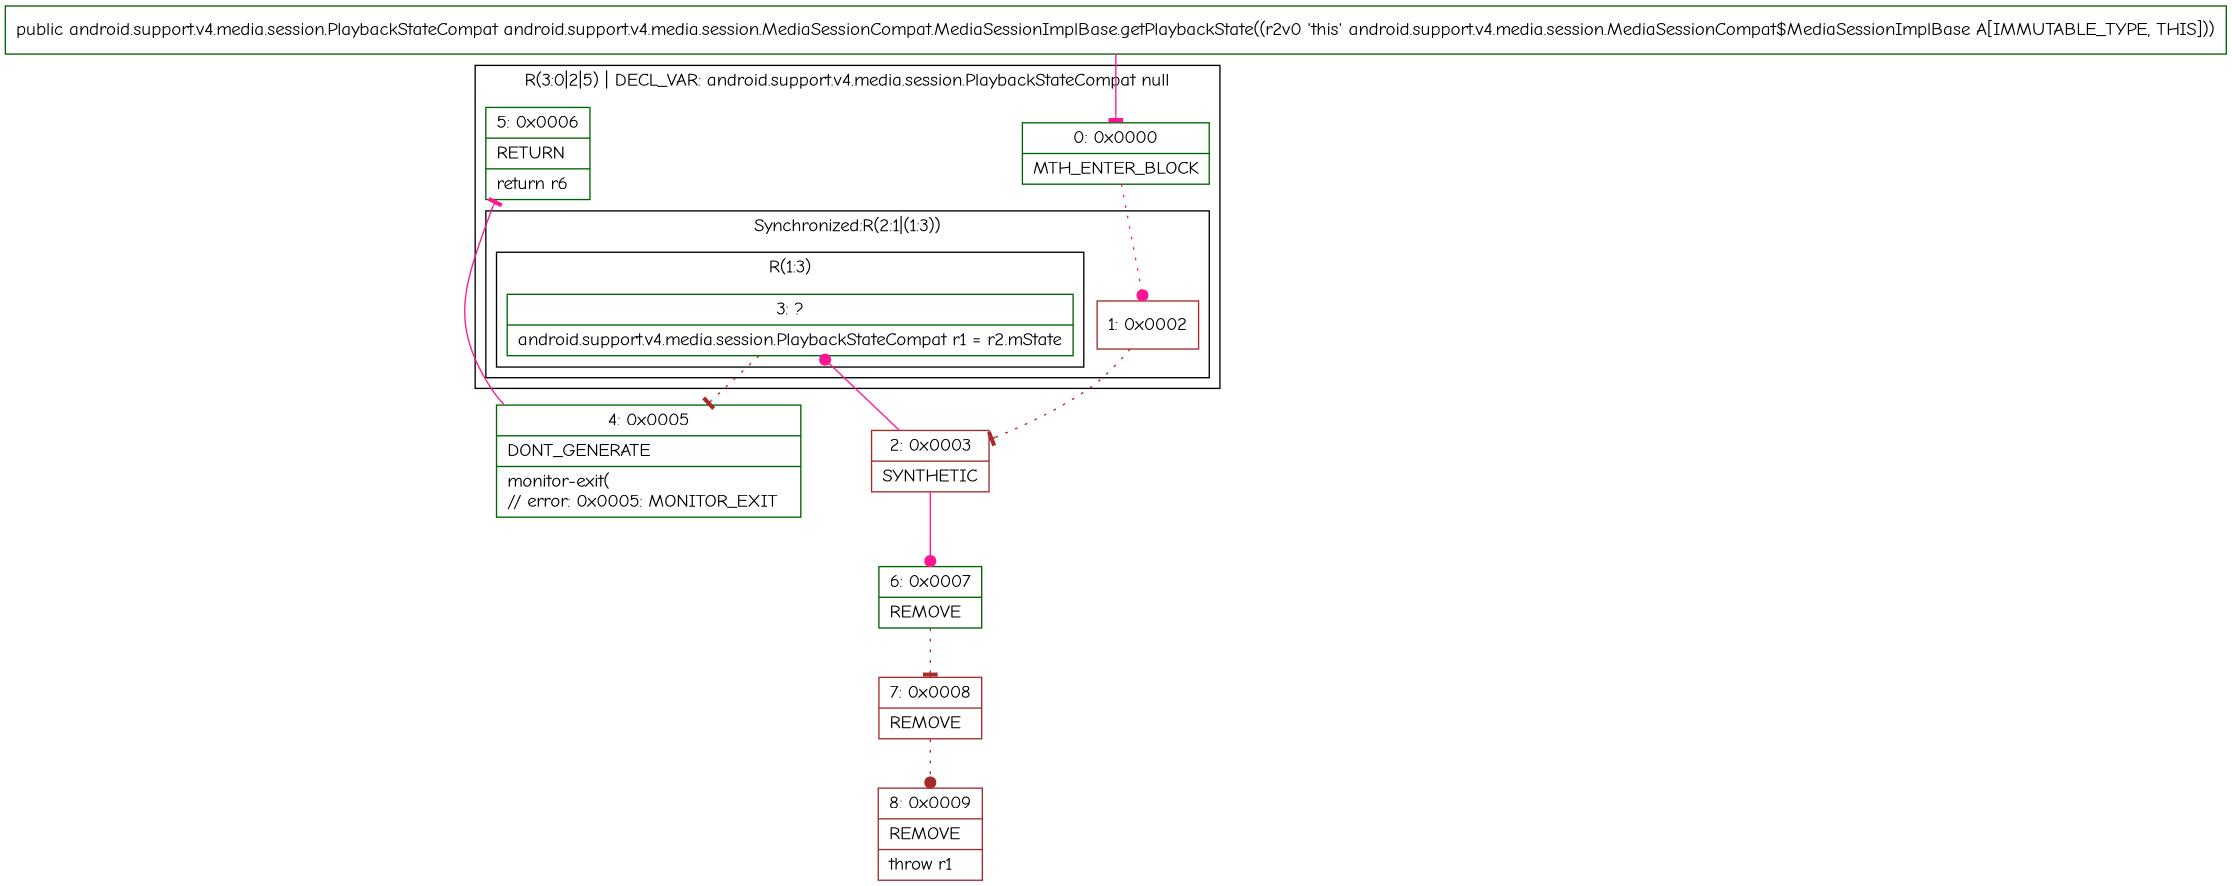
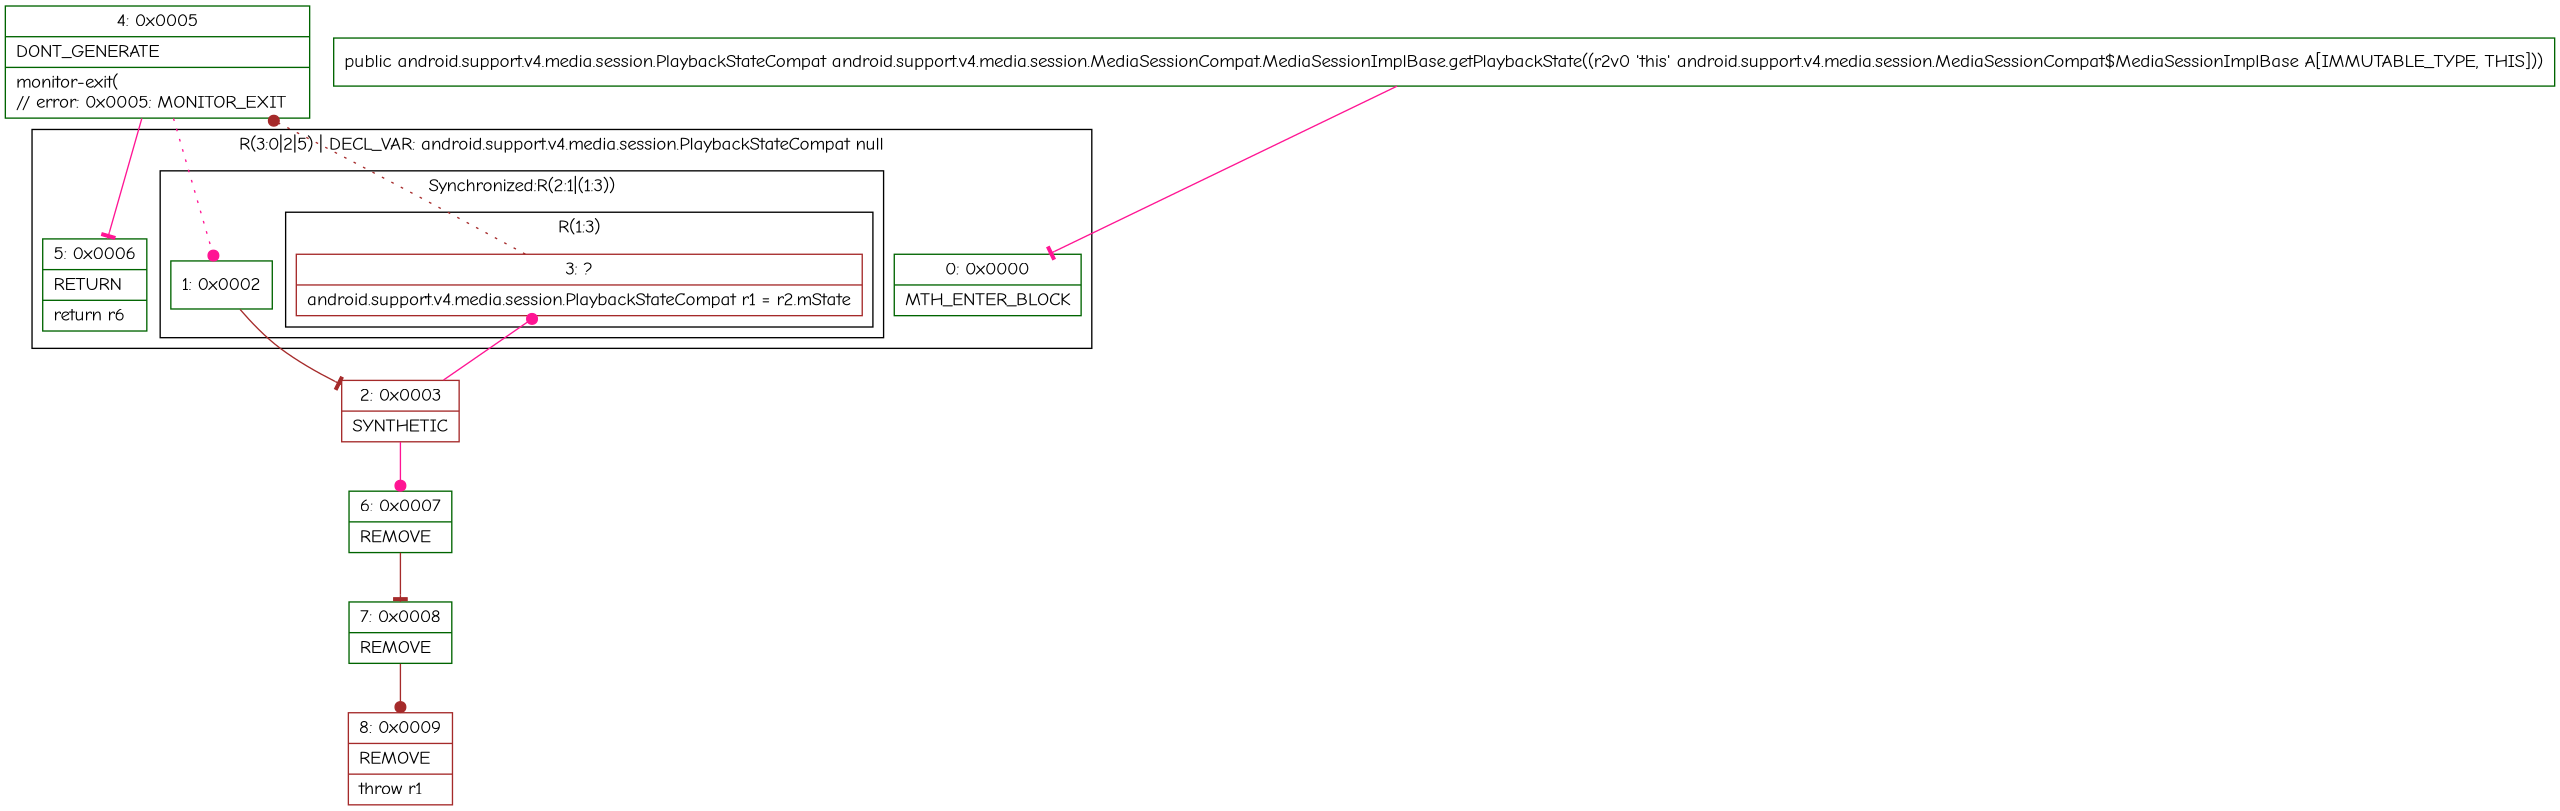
edge "0: 0x0000" -> "1: 0x0002": now "4: 0x0005" -> "1: 0x0002"
node "3: ?": color darkgreen -> brown
node "1: 0x0002": color brown -> darkgreen
edge "3: ?" -> "4: 0x0005": arrowhead tee -> dot
edge "1: 0x0002" -> "2: 0x0003": style dotted -> solid
edge "6: 0x0007" -> "7: 0x0008": style dotted -> solid
node "7: 0x0008": color brown -> darkgreen
edge "7: 0x0008" -> "8: 0x0009": style dotted -> solid
